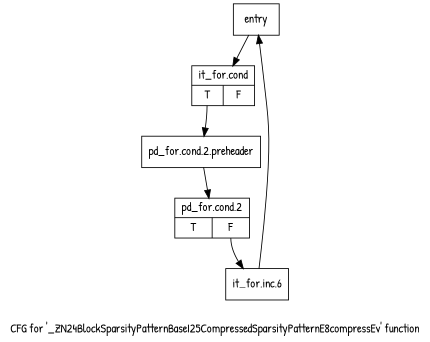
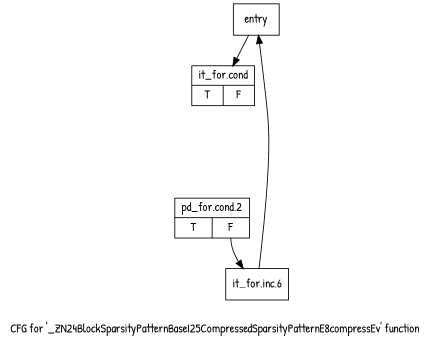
node "pd_for.cond.2.preheader": removed
